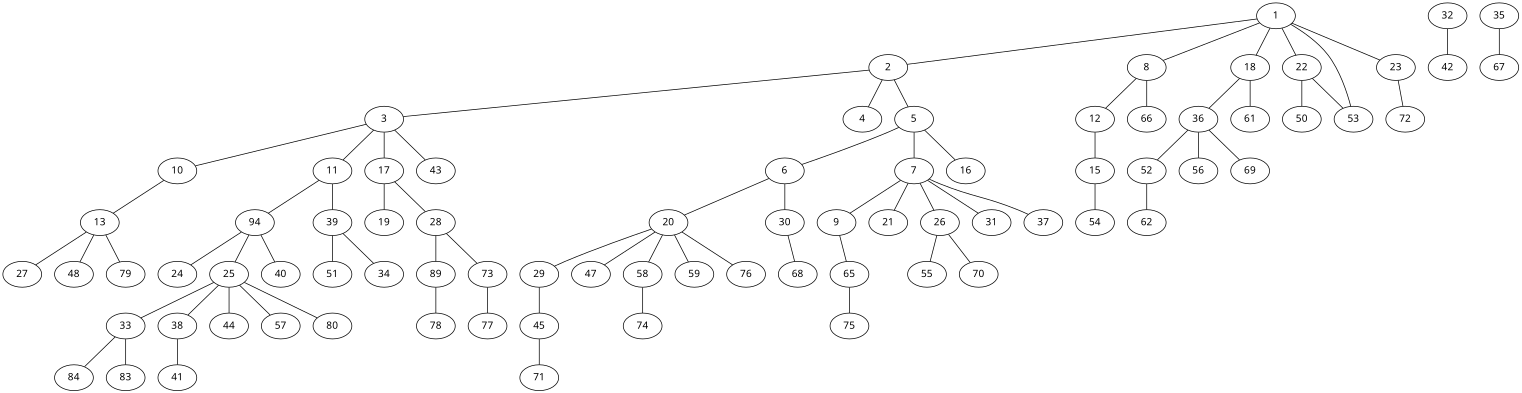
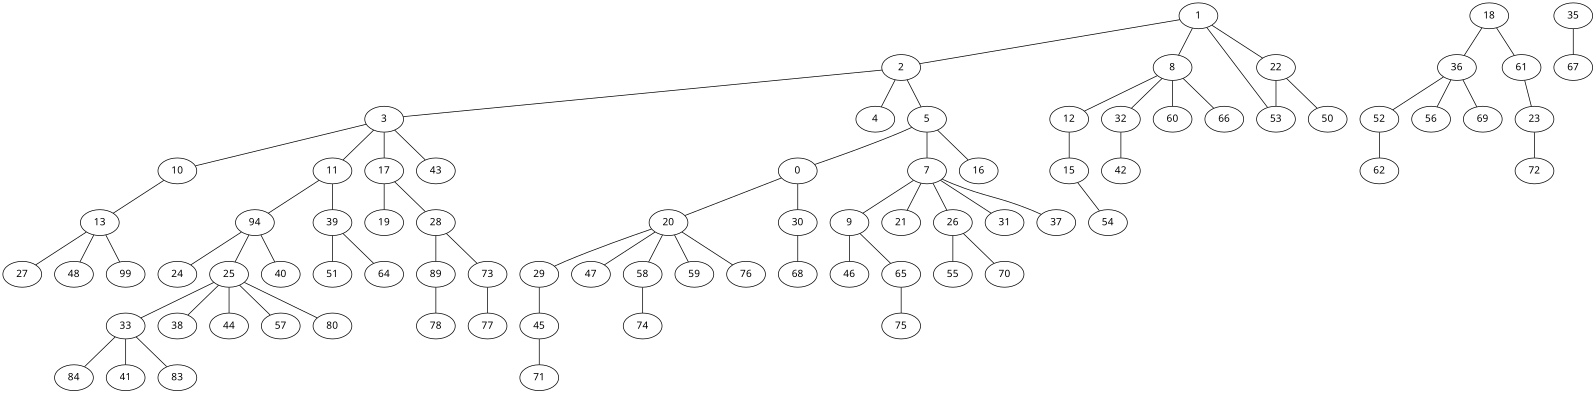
edge "1" -- "18": removed
edge "1" -- "23": now "61" -- "23"
edge "8" -- "32": added
node "60": added
node "6": label "6" -> "0"
node "79": label "79" -> "99"
node "34": label "34" -> "64"
node "46": added
edge "38" -- "41": now "33" -- "41"
